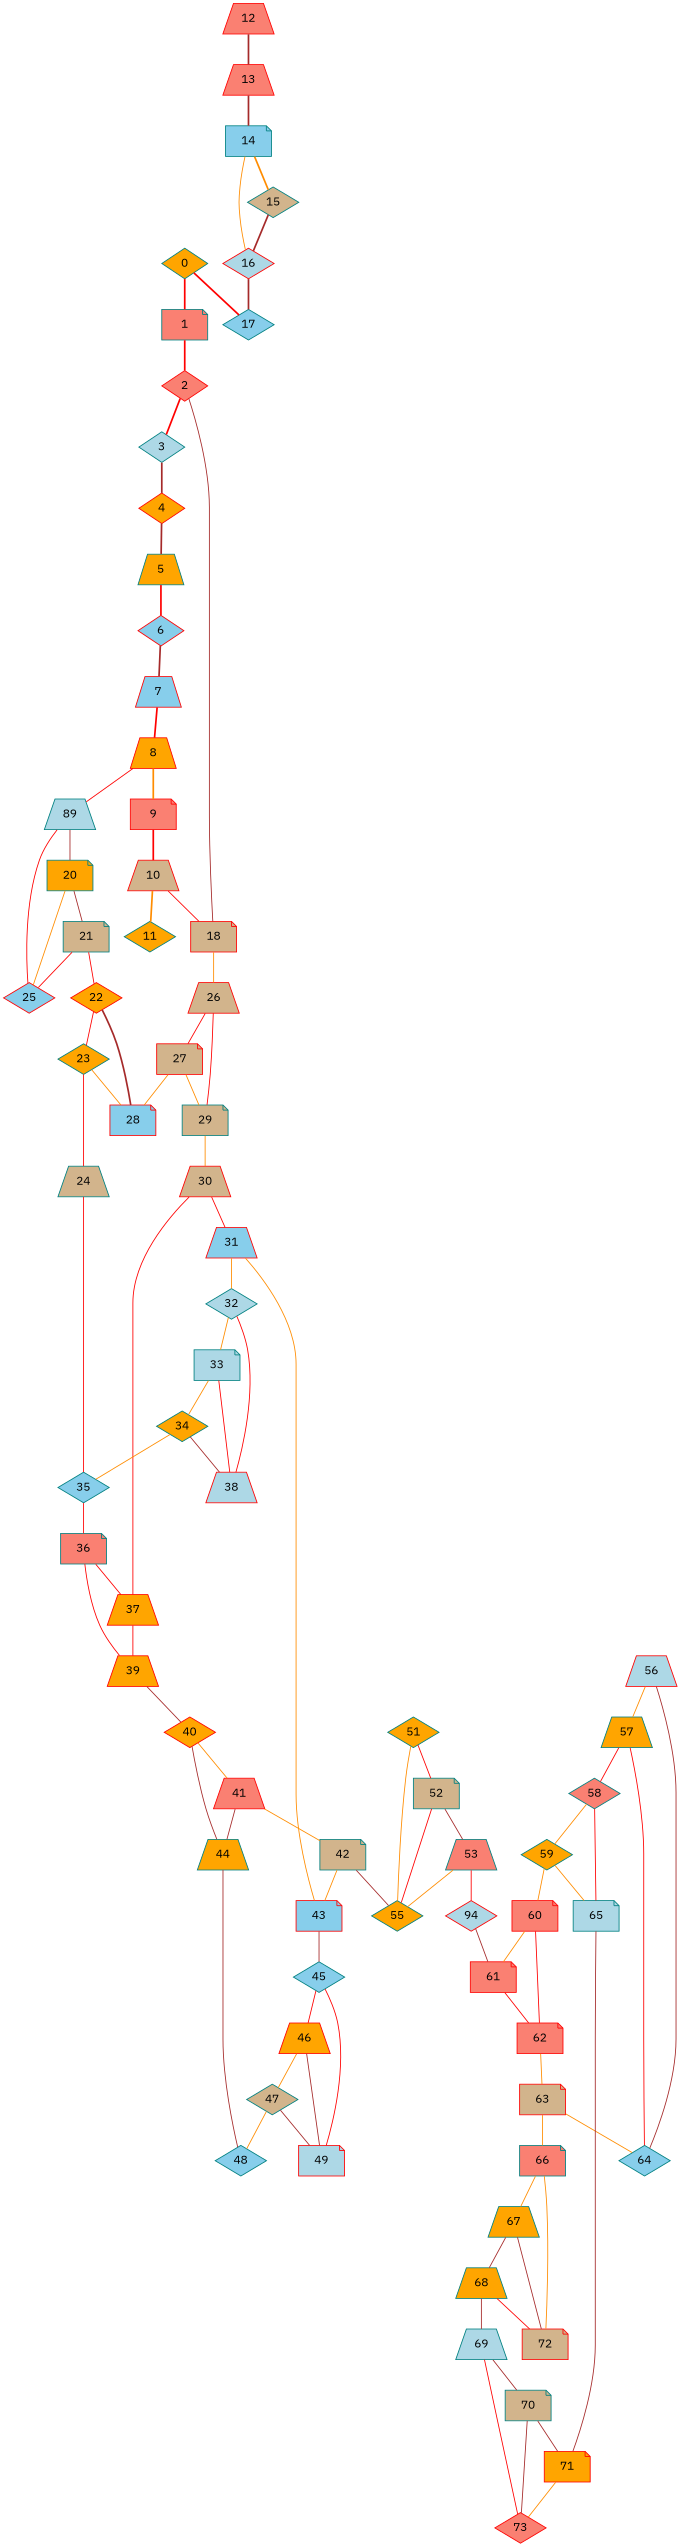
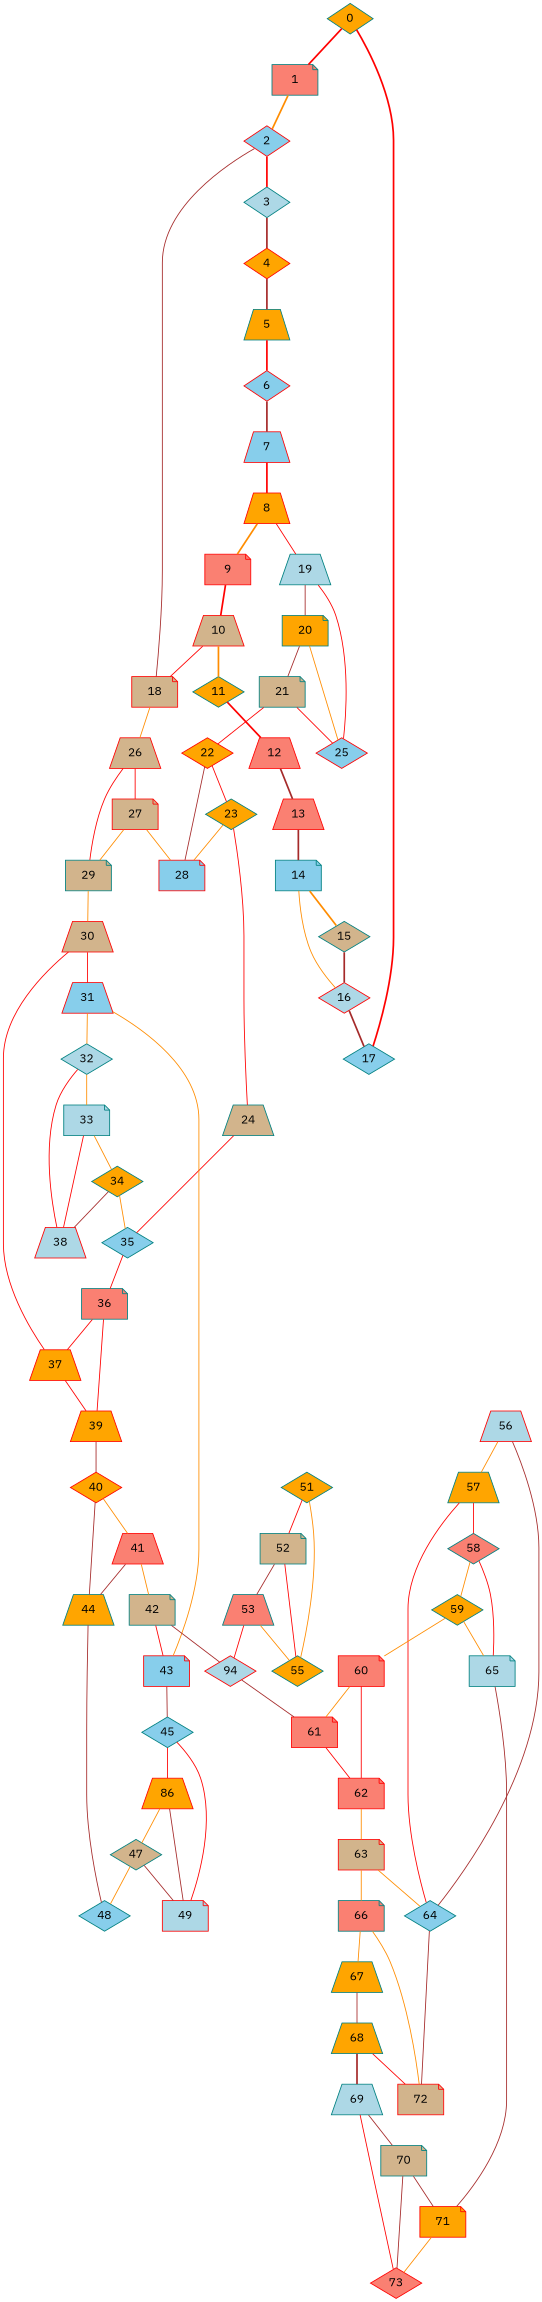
edge "1" -- "2": color red -> darkorange
node "2": fillcolor salmon -> skyblue
edge "11" -- "12": added
node "89": label "89" -> "19"
edge "22" -- "28": style bold -> solid
edge "42" -- "43": color darkorange -> red
edge "42" -- "55": now "42" -- "94"
node "46": label "46" -> "86"
edge "67" -- "72": now "64" -- "72"
edge "68" -- "69": style solid -> bold
